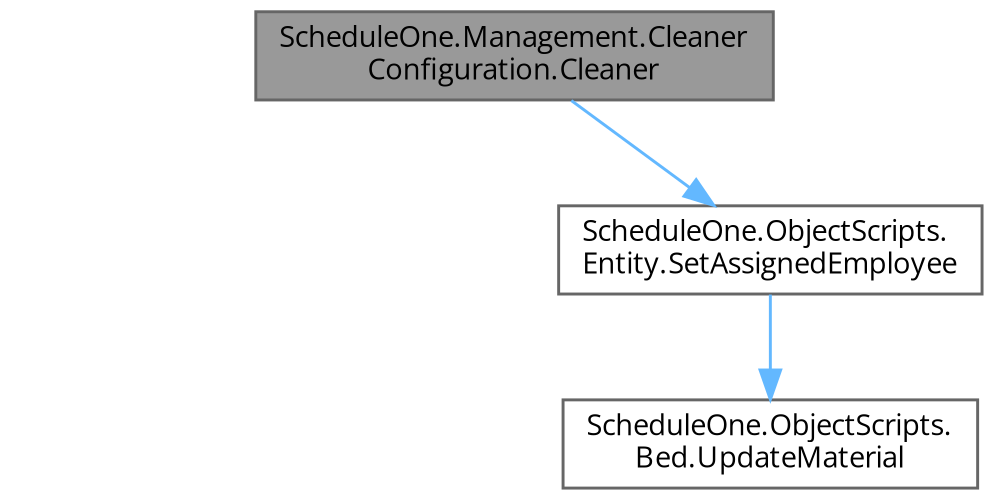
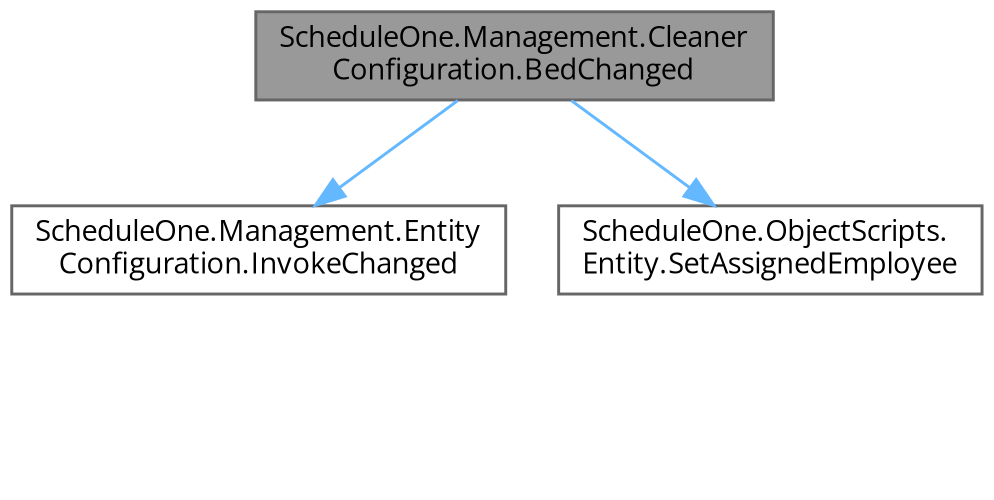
node "ScheduleOne.Management.Cleaner Configuration.Cleaner": label "ScheduleOne.Management.Cleaner Configuration.Cleaner" -> "ScheduleOne.Management.Cleaner Configuration.BedChanged"
node "ScheduleOne.Management.Entity Configuration.InvokeChanged": added
node "ScheduleOne.ObjectScripts. Bed.UpdateMaterial": removed
